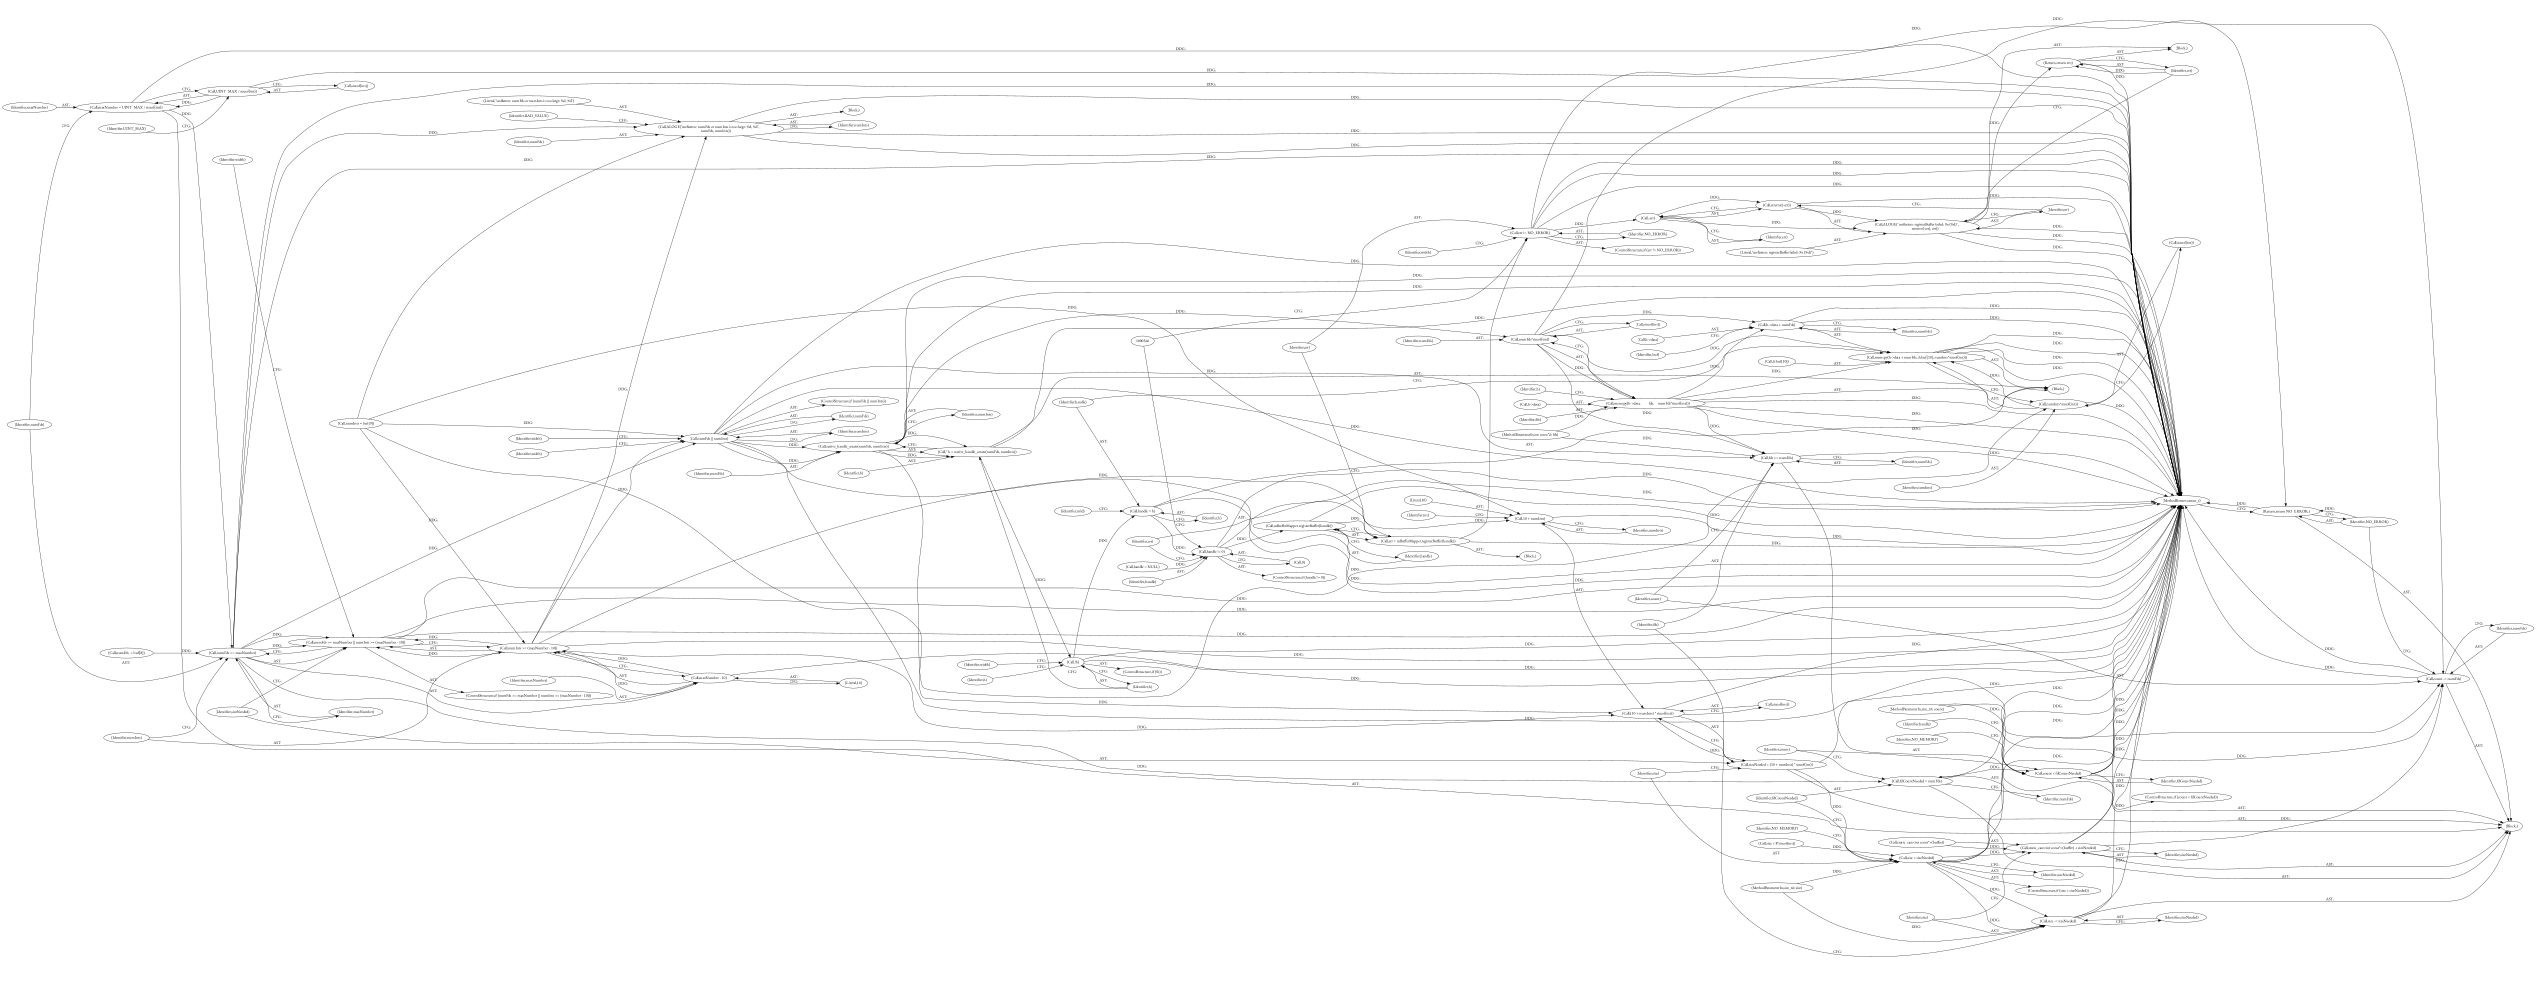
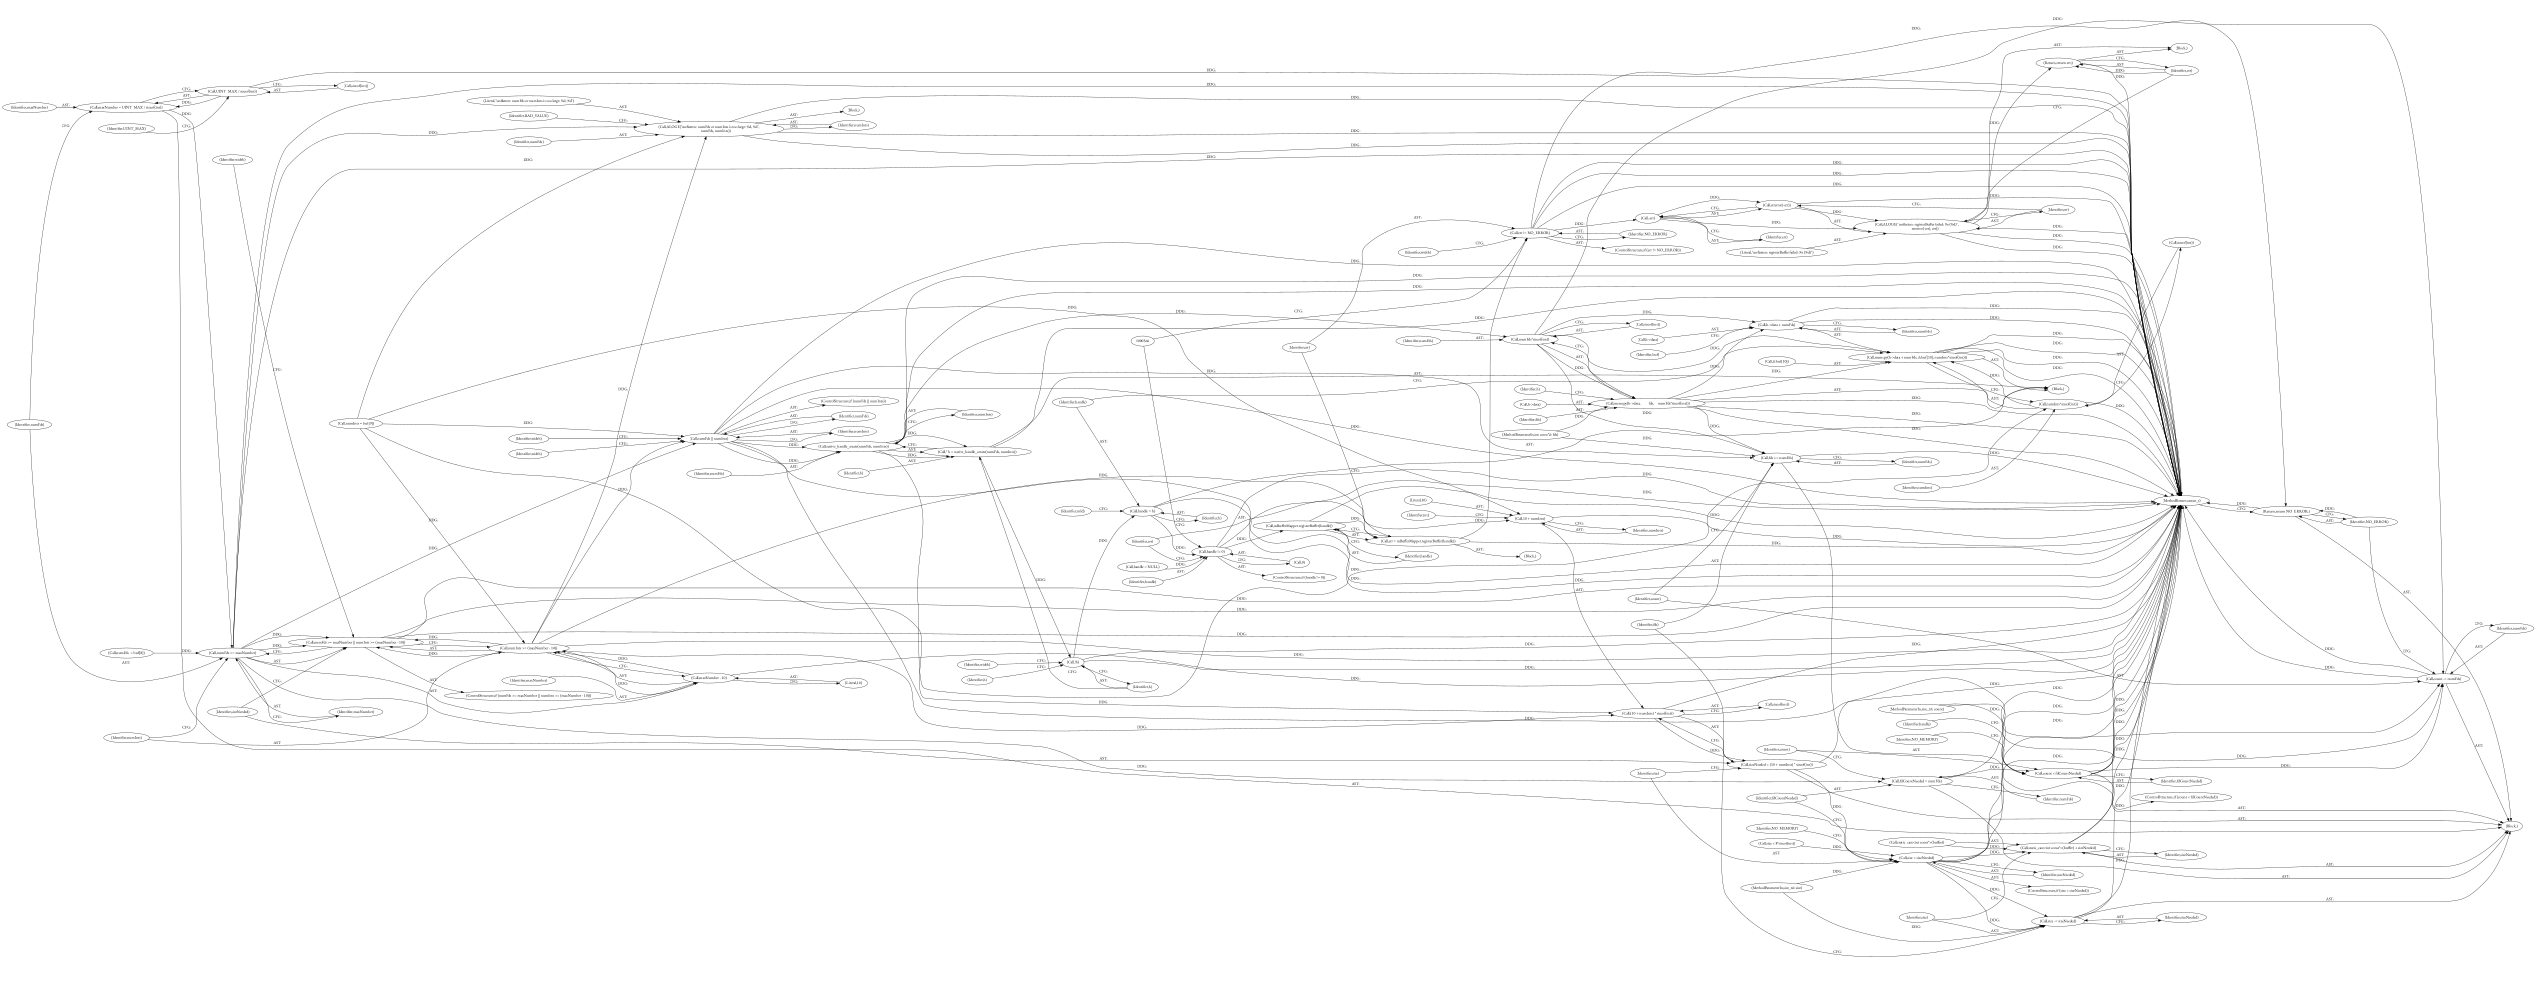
edge "(Call,maxNumber = UINT_MAX / sizeof(int))" -> "(MethodReturn,status_t)": removed, label "DDG:"
node "(ControlStructure,if (!h))": removed
edge "(Call,static_cast<int const*>(buffer) + sizeNeeded)" -> "(Call,count -= numFds)": now "(Call,count < fdCountNeeded)" -> "(Call,count -= numFds)"
